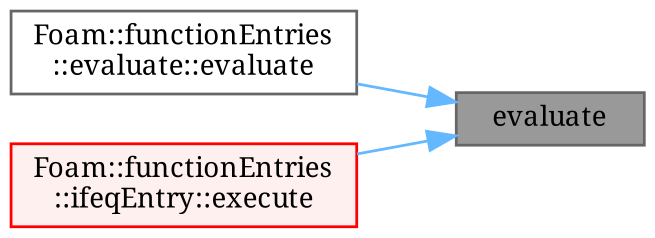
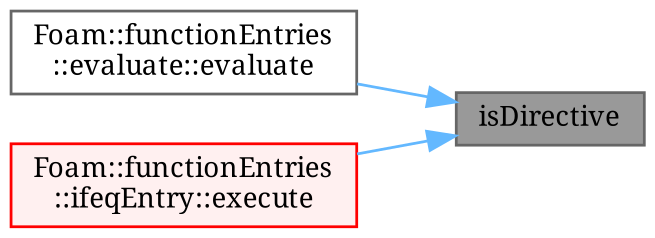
node "evaluate": label "evaluate" -> "isDirective"
